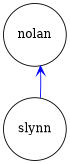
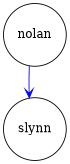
edge "slynn" -> "nolan": reversed
